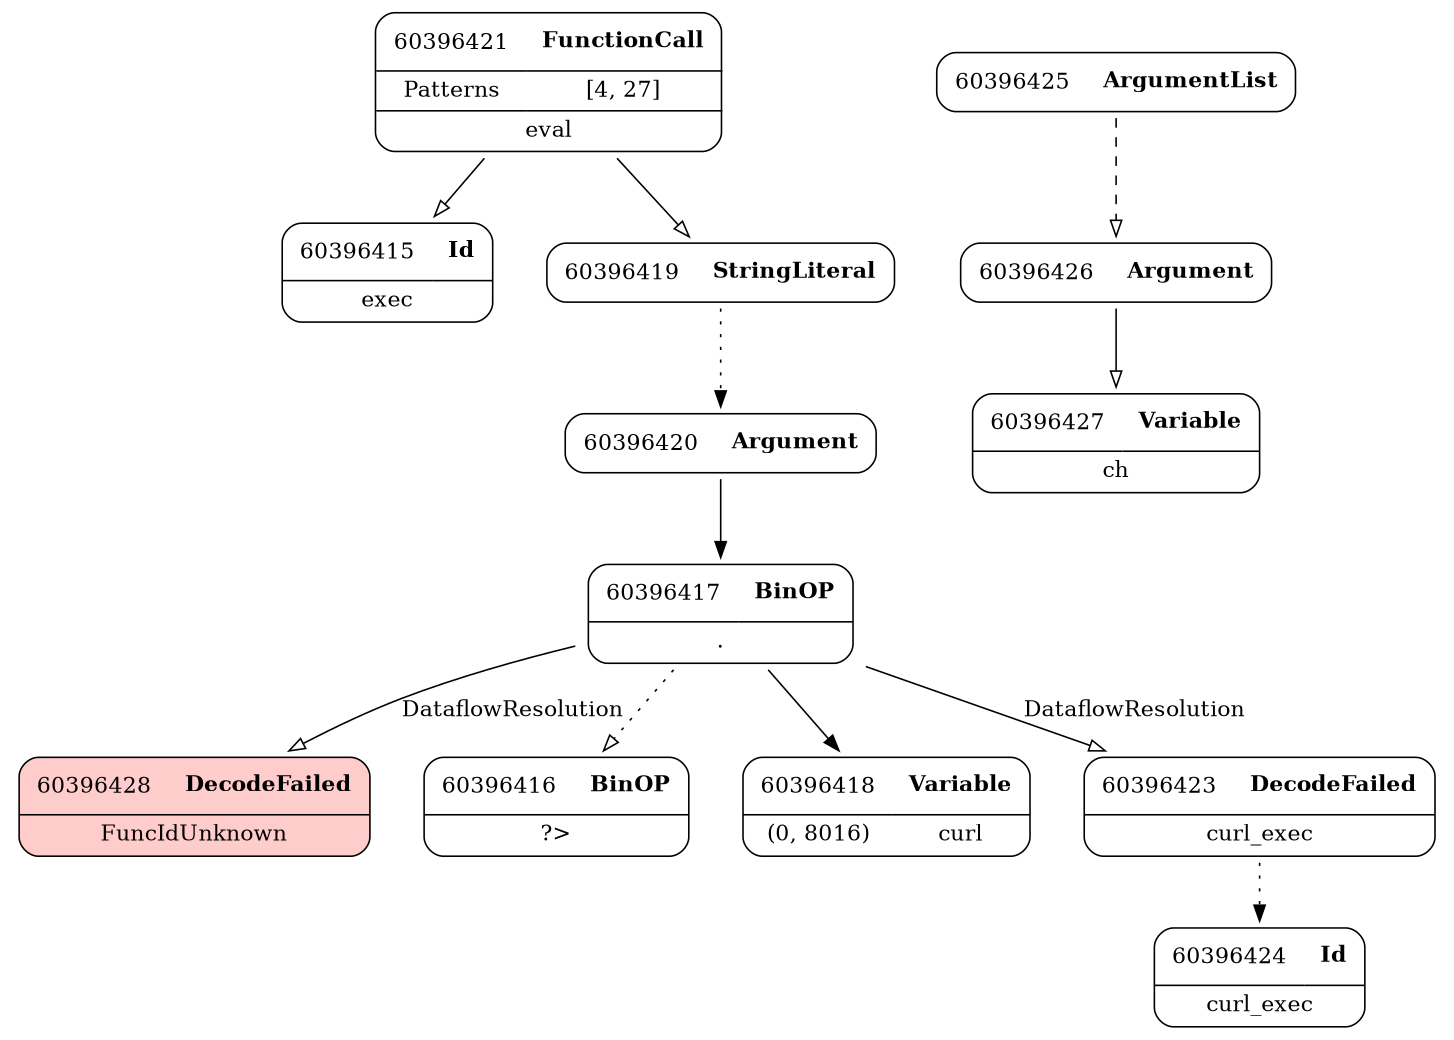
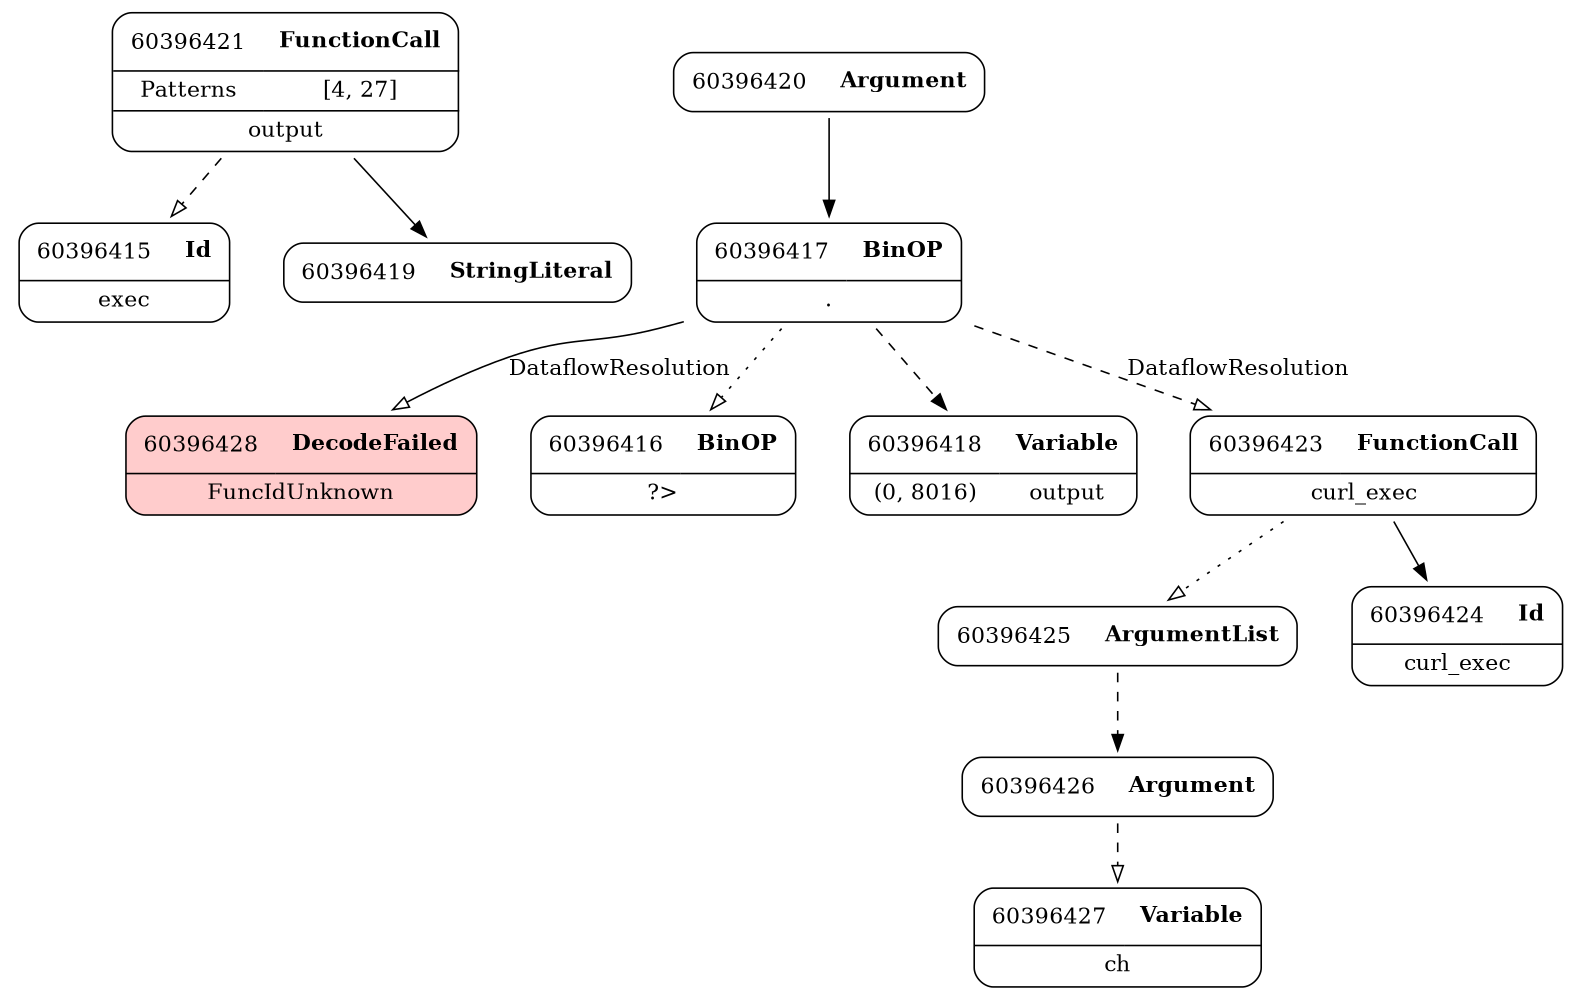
node "60396421": text "eval" -> "output"
edge "60396425" -> "60396426": arrowhead onormal -> normal
edge "60396421" -> "60396415": style solid -> dashed
edge "60396421" -> "60396419": arrowhead onormal -> normal
edge "60396426" -> "60396427": style solid -> dashed
edge "60396419" -> "60396420": removed
edge "60396423" -> "60396425": added
edge "60396417" -> "60396418": style solid -> dashed
edge "60396417" -> "60396423": style solid -> dashed
node "60396423": text "DecodeFailed" -> "FunctionCall"
node "60396418": text "curl" -> "output"
edge "60396423" -> "60396424": style dotted -> solid
